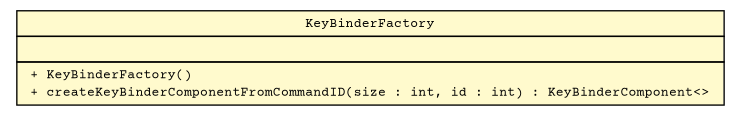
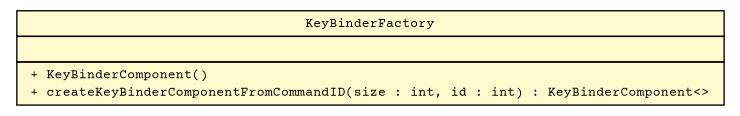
node "KeyBinderFactory": text "+ KeyBinderFactory()" -> "+ KeyBinderComponent()"
